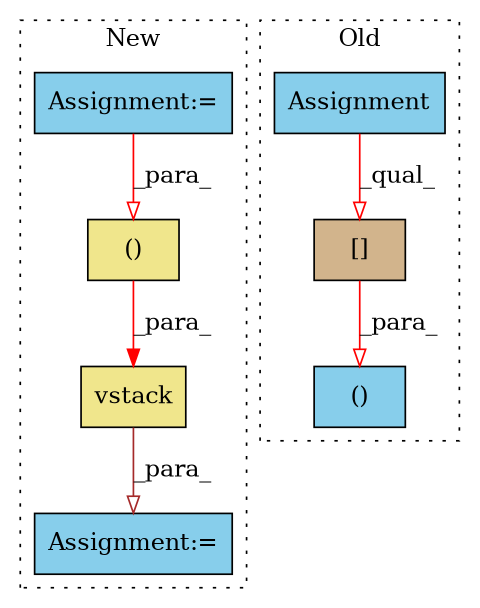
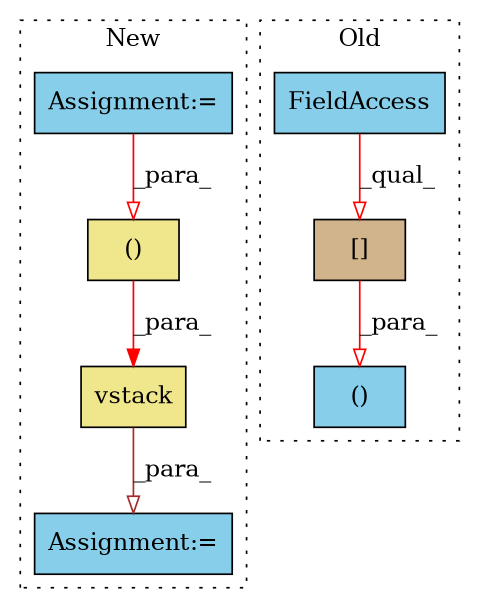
node "Assignment": label "Assignment" -> "FieldAccess"
